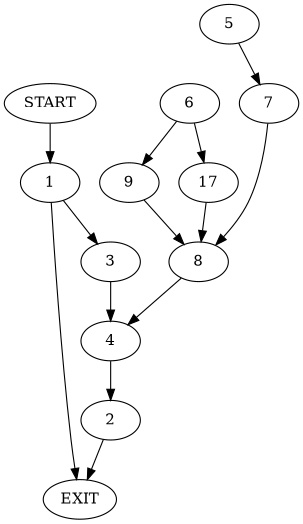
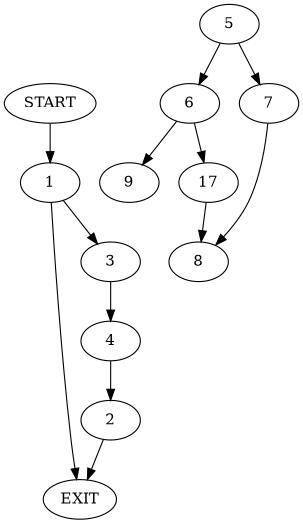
edge "5" -> "6": added
edge "9" -> "8": removed
edge "8" -> "4": removed
